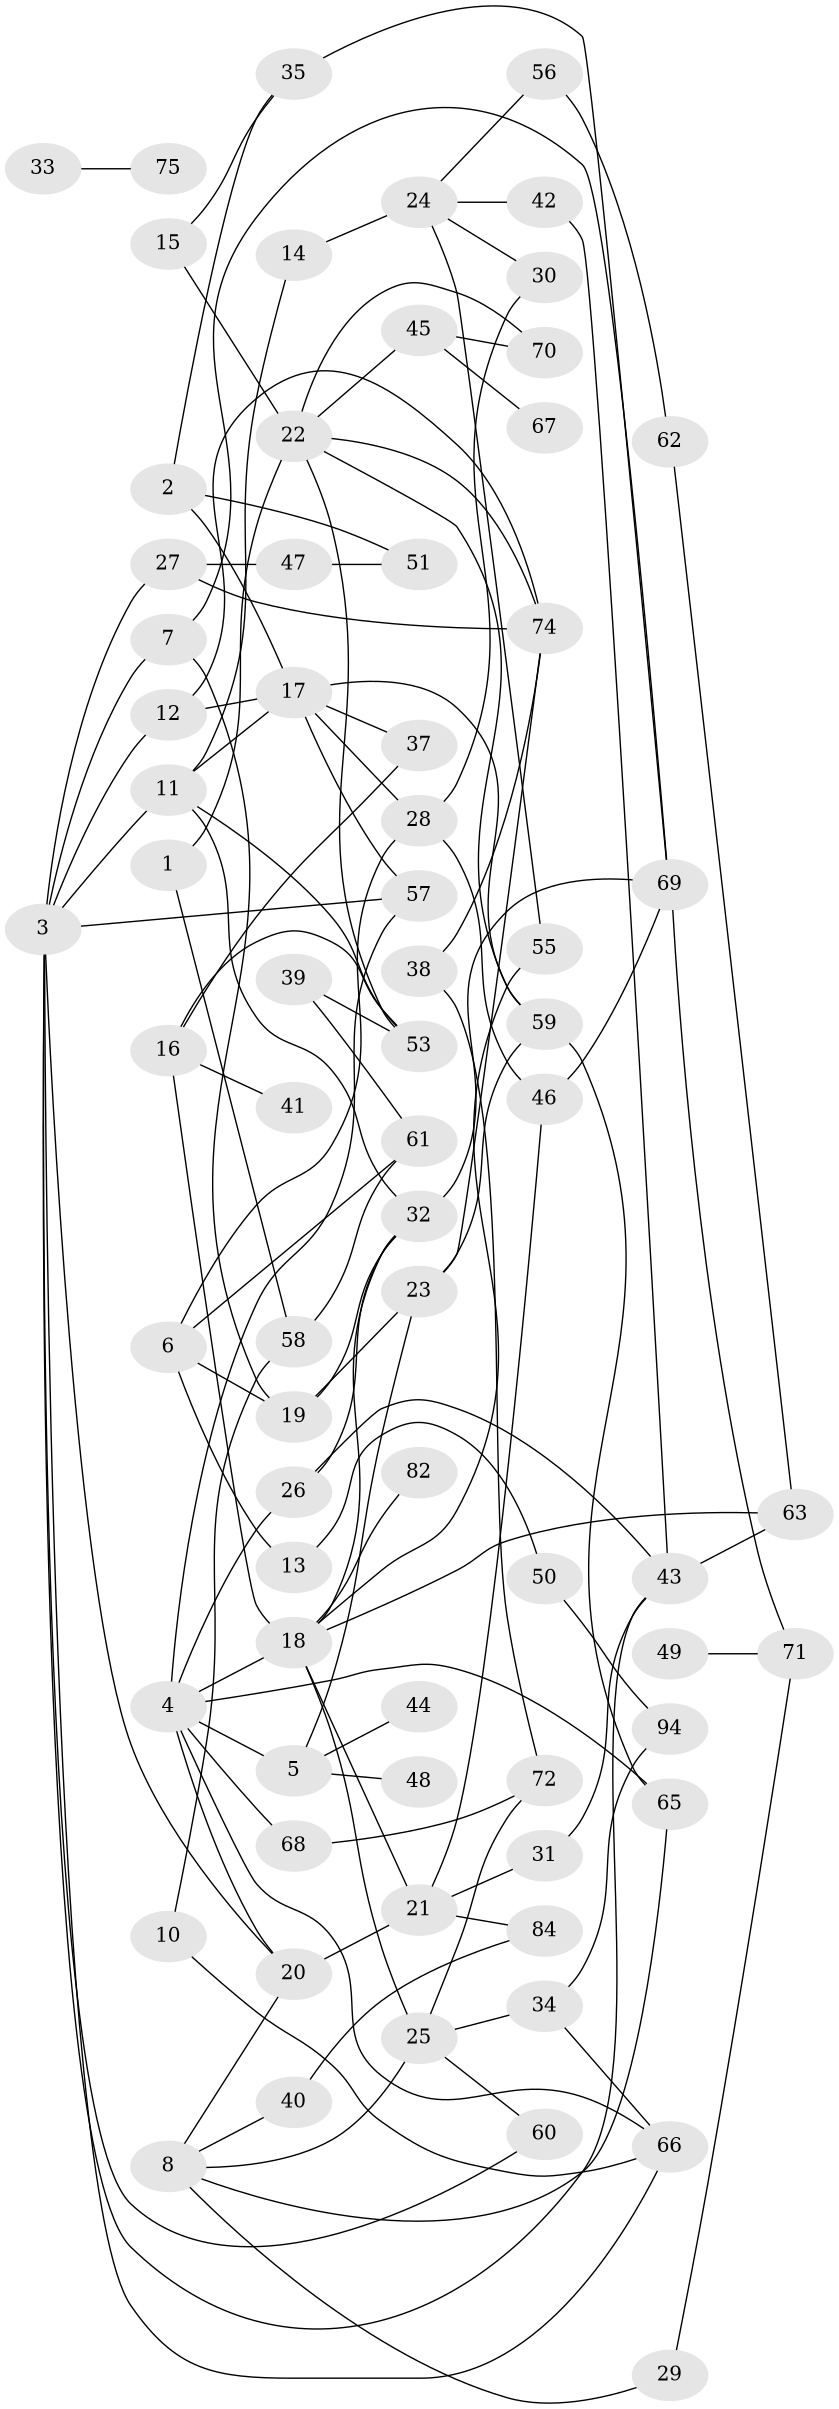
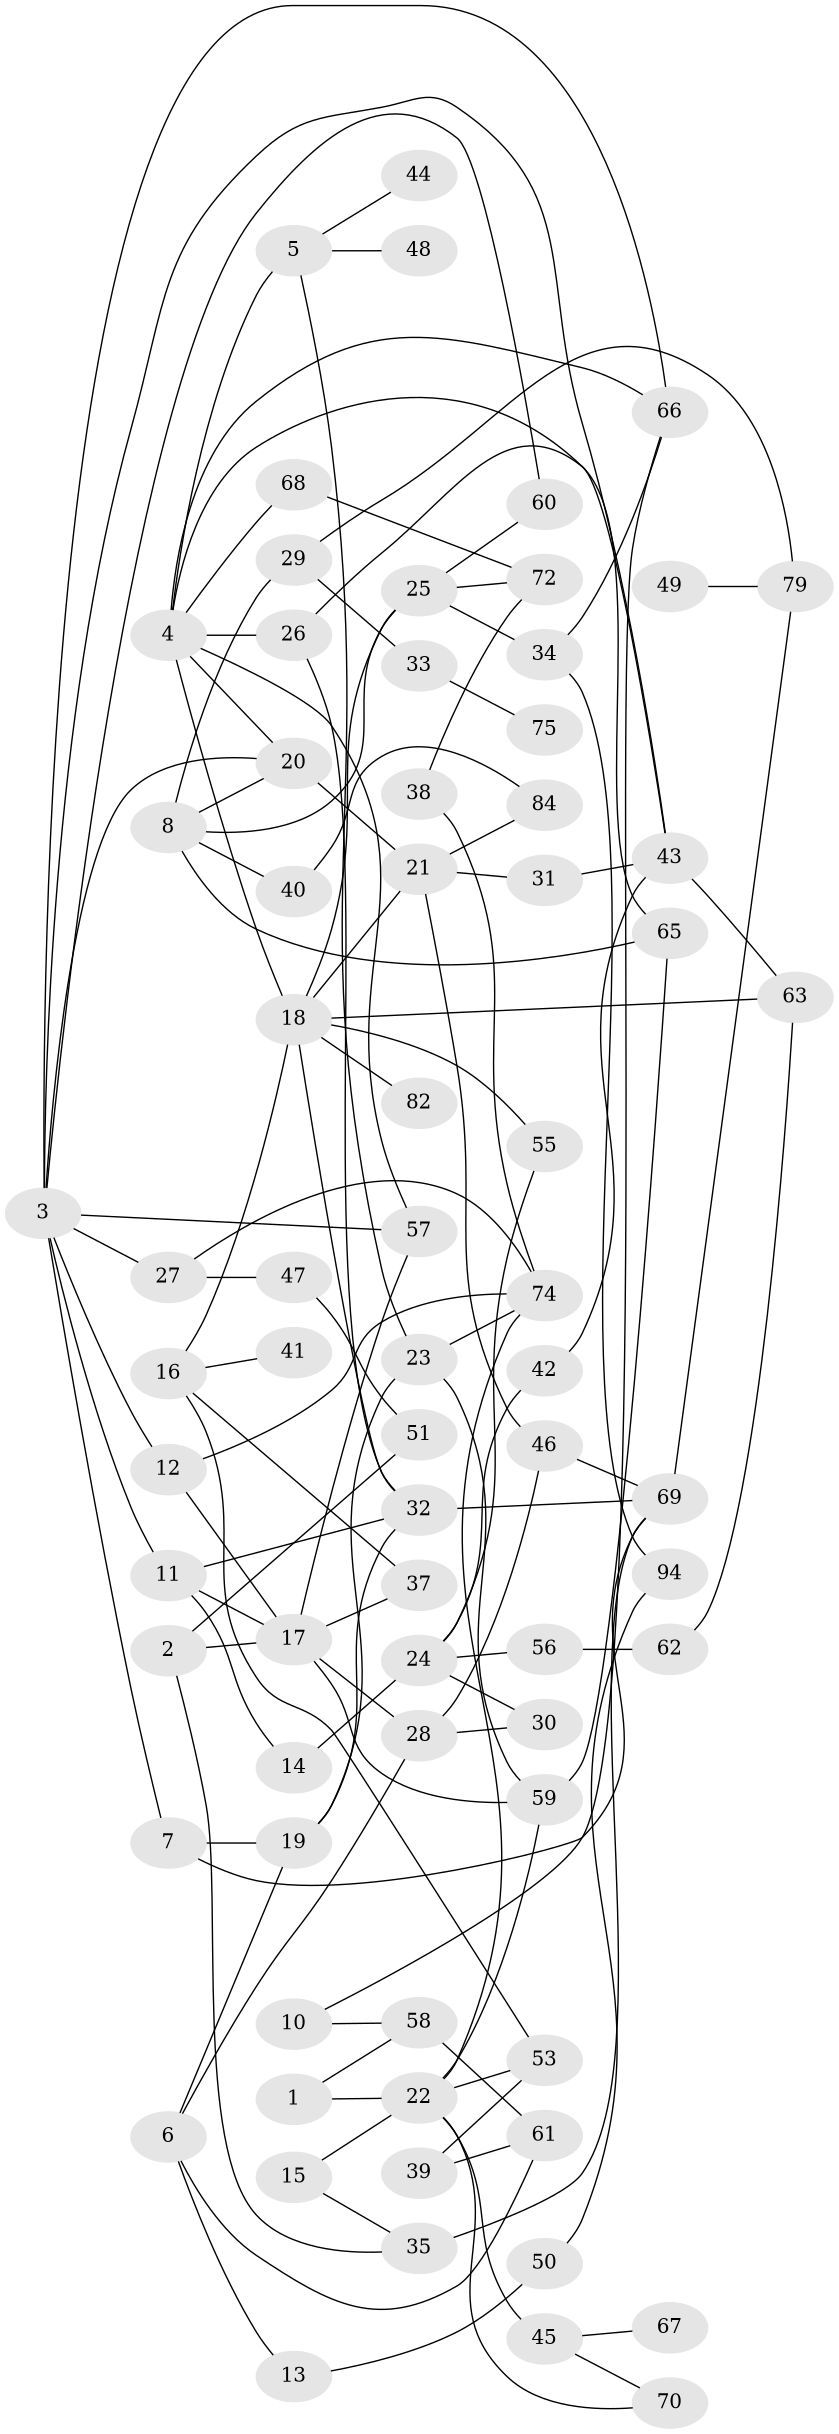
edge "29" -- "33": added
edge "11" -- "53": removed
node "71": label "71" -> "79"
